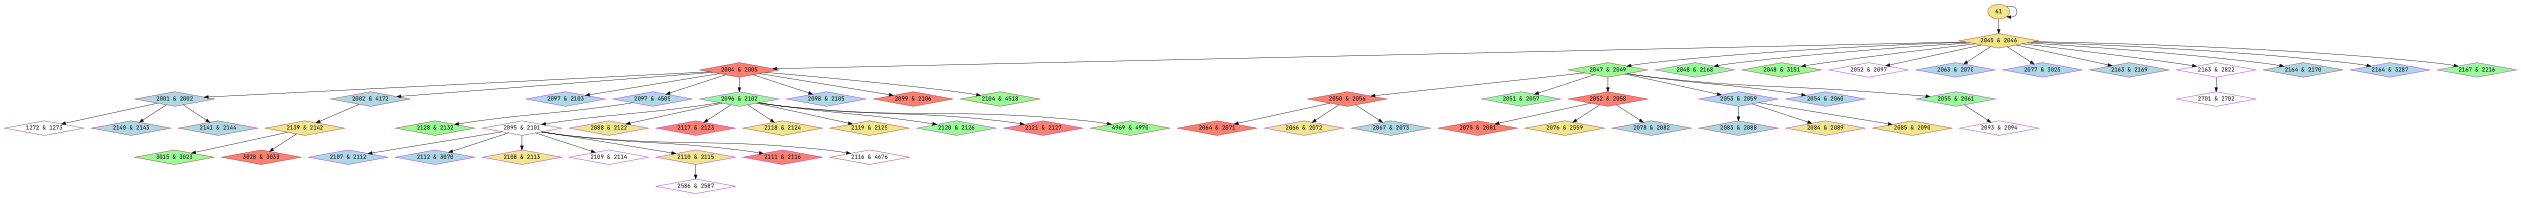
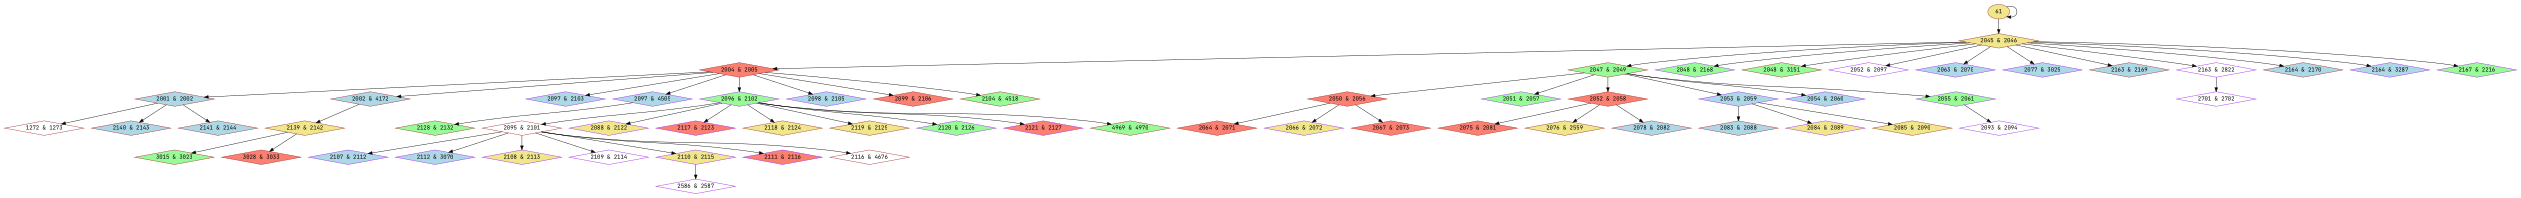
node "2067 & 2073": fillcolor lightblue -> salmon
